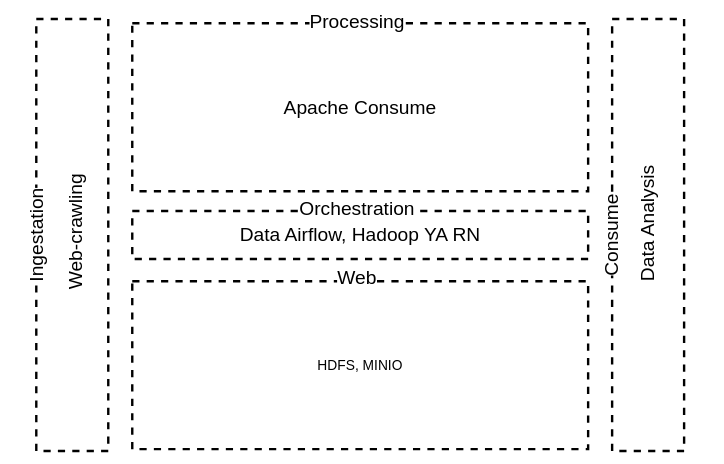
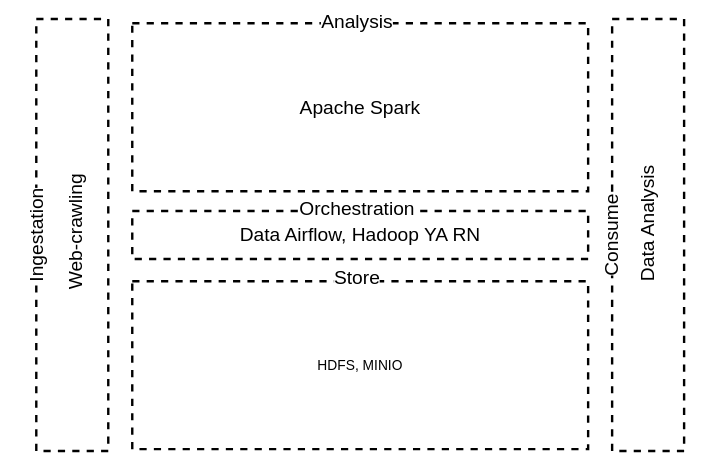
node "Processing": label "Processing" -> "Analysis"
node "Apache Consume": label "Apache Consume" -> "Apache Spark"
node "Web": label "Web" -> "Store"
